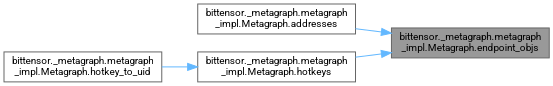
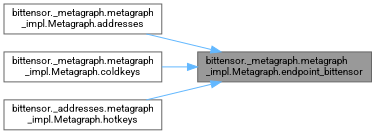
node "bittensor._metagraph.metagraph _impl.Metagraph.endpoint_objs": label "bittensor._metagraph.metagraph _impl.Metagraph.endpoint_objs" -> "bittensor._metagraph.metagraph _impl.Metagraph.endpoint_bittensor"
node "bittensor._metagraph.metagraph _impl.Metagraph.coldkeys": added
node "bittensor._metagraph.metagraph _impl.Metagraph.hotkey_to_uid": removed
node "bittensor._metagraph.metagraph _impl.Metagraph.hotkeys": label "bittensor._metagraph.metagraph _impl.Metagraph.hotkeys" -> "bittensor._addresses.metagraph _impl.Metagraph.hotkeys"
